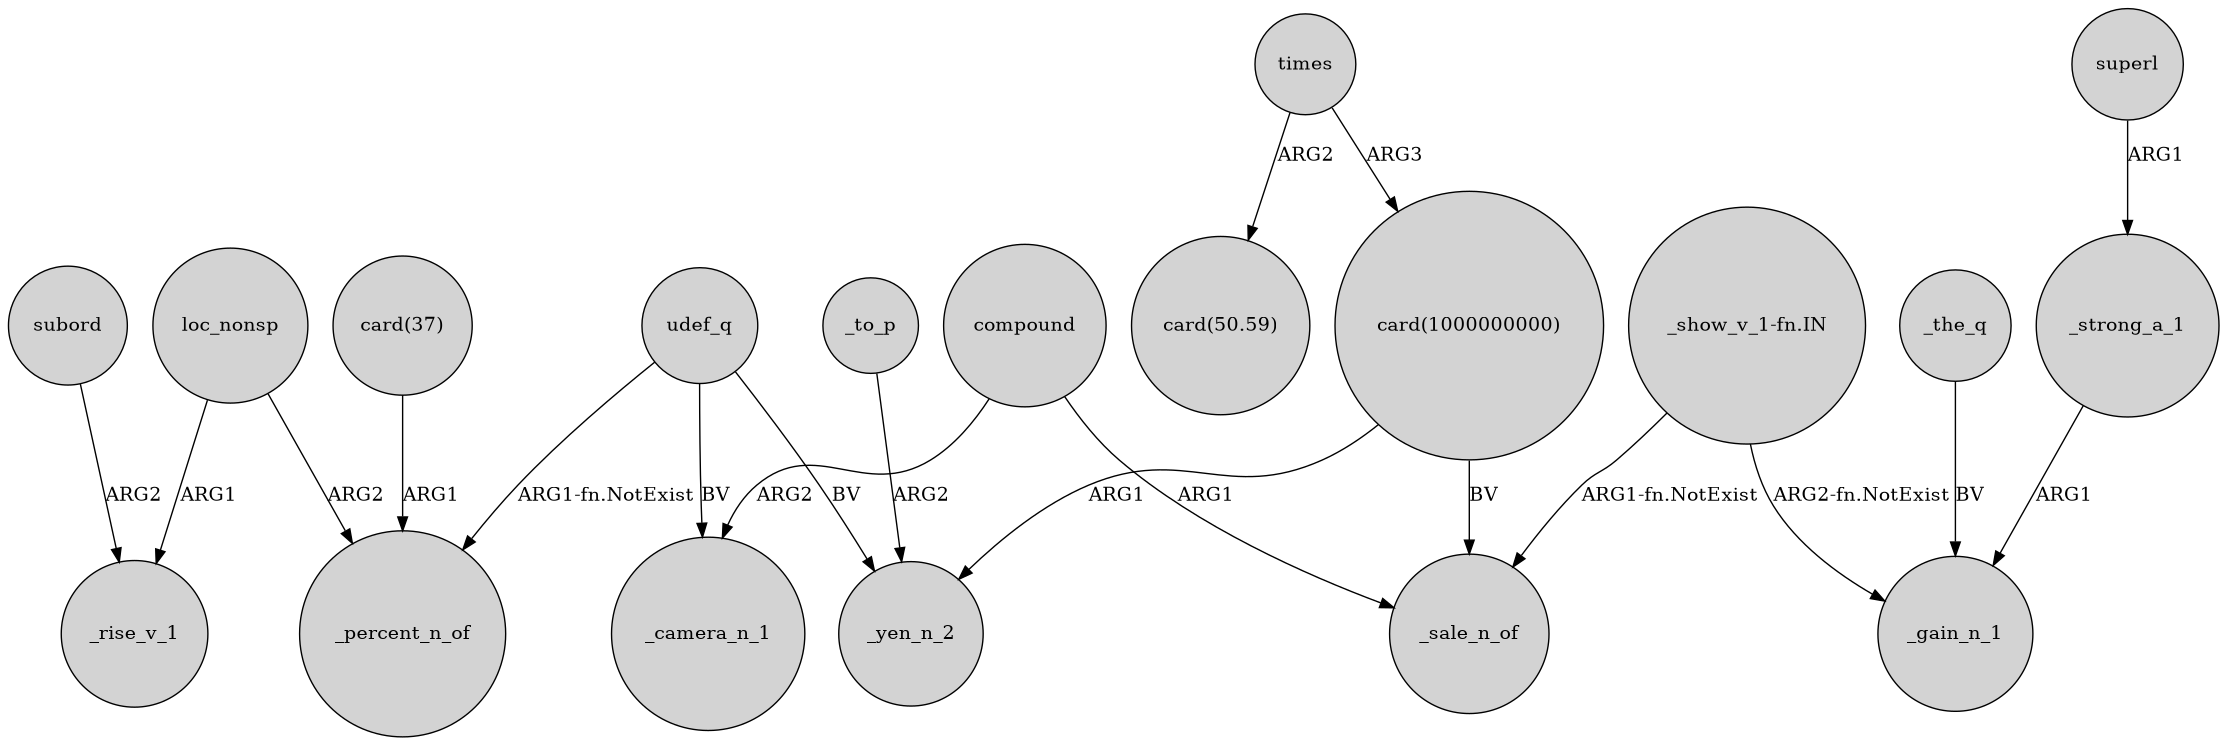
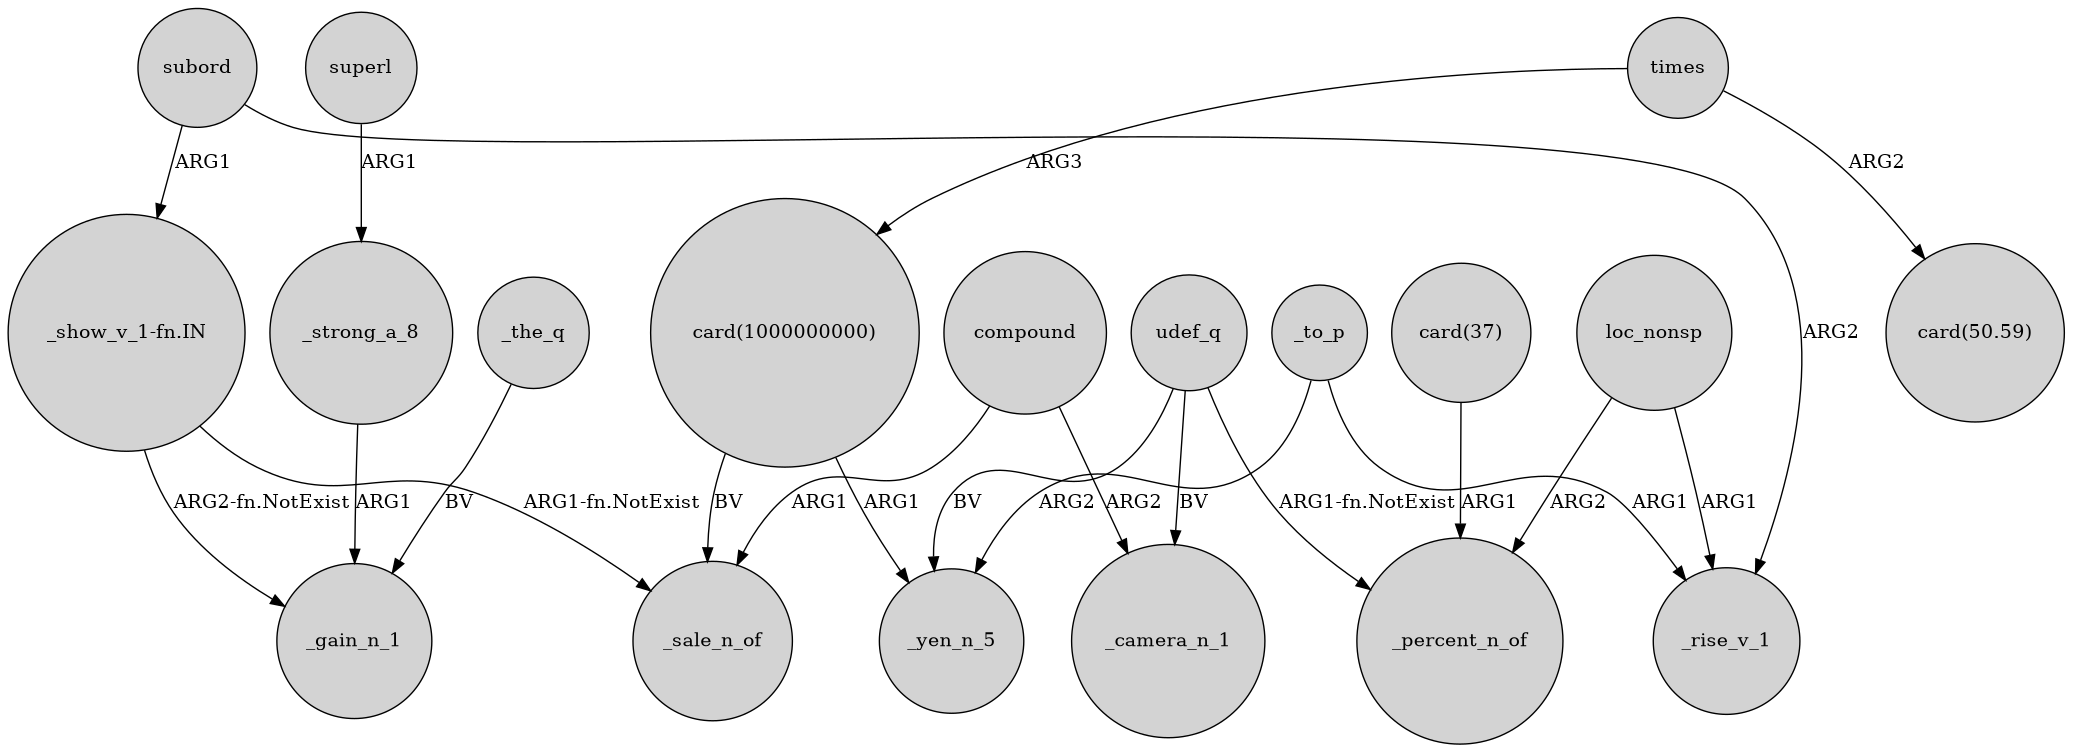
edge "subord" -> "_show_v_1-fn.IN": added, label "ARG1"
node "_strong_a_1": label "_strong_a_1" -> "_strong_a_8"
edge "_to_p" -> "_rise_v_1": added, label "ARG1"
node "_yen_n_2": label "_yen_n_2" -> "_yen_n_5"
